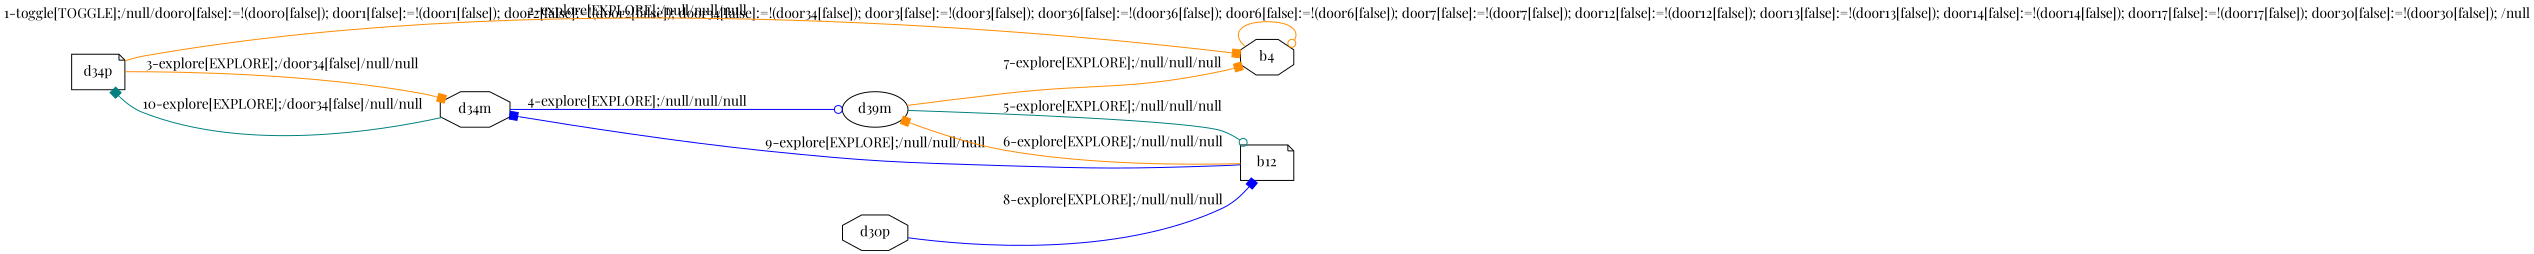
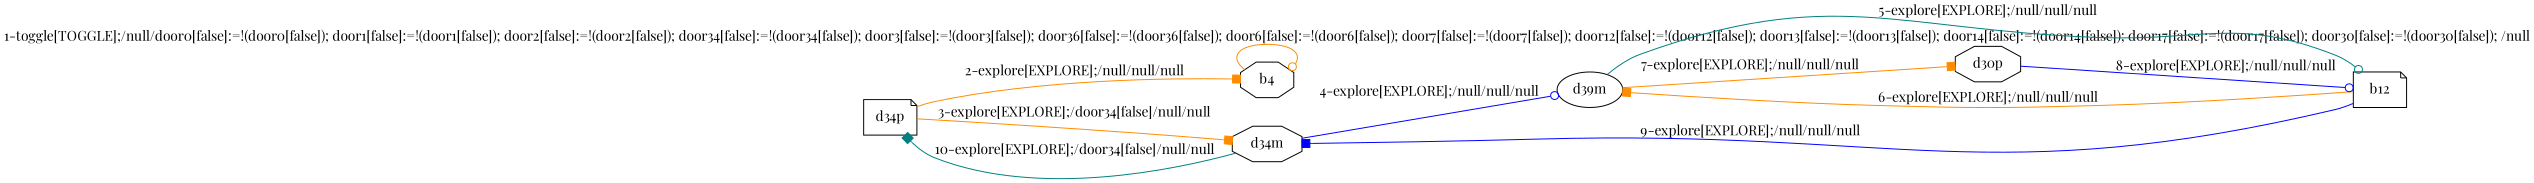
edge "d39m" -> "b4": now "d39m" -> "d30p"
edge "d30p" -> "b12": arrowhead box -> odot
